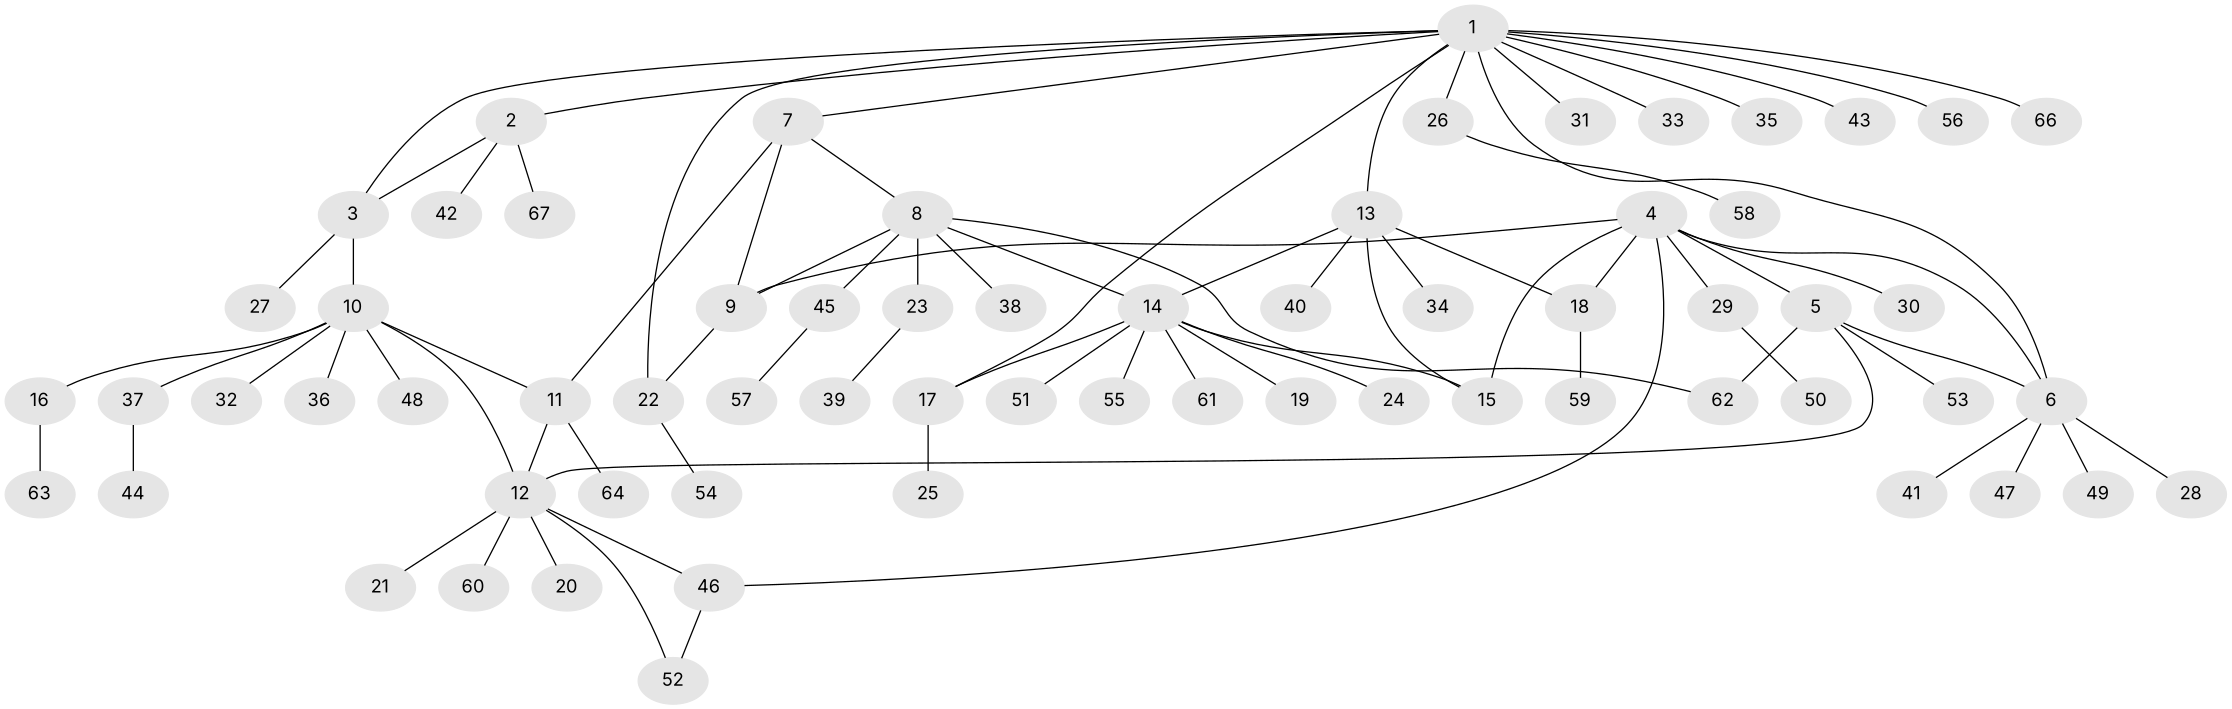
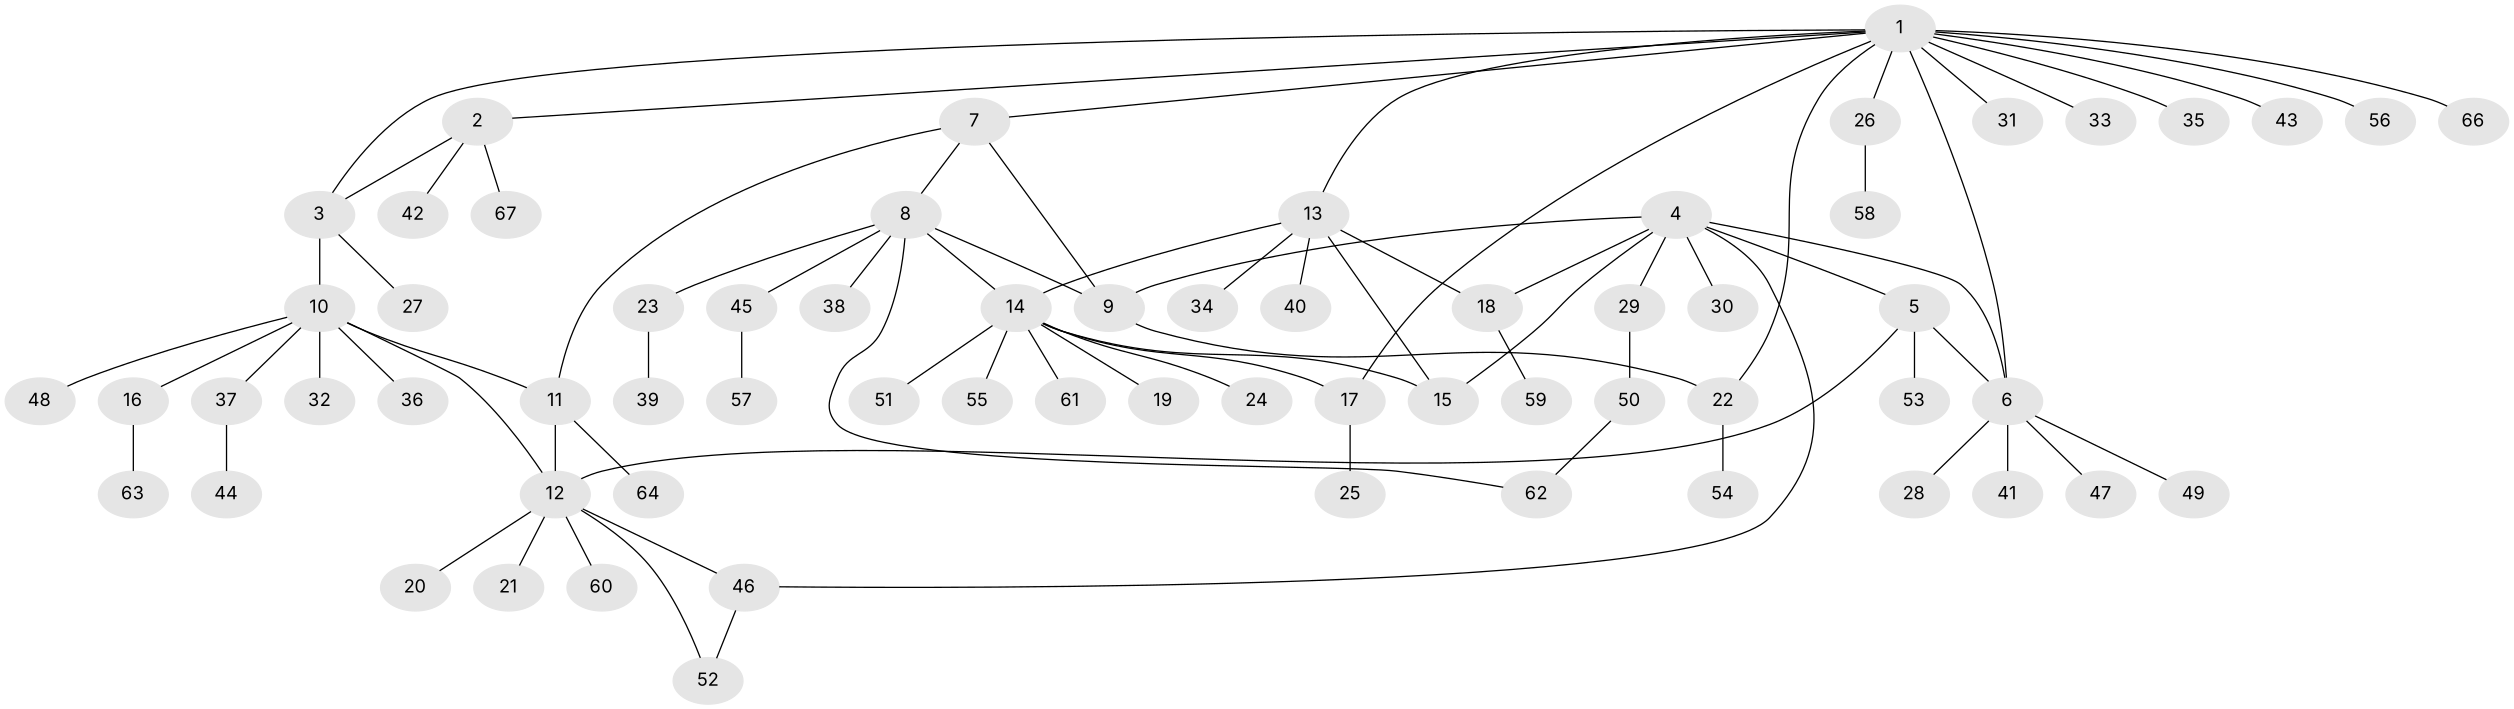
edge "5" -- "62": now "50" -- "62"
